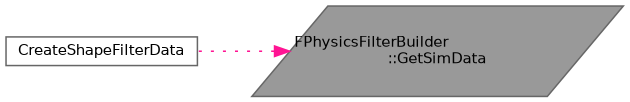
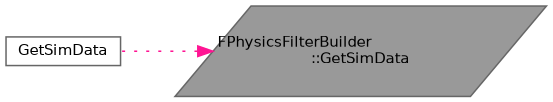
node "CreateShapeFilterData": label "CreateShapeFilterData" -> "GetSimData"
